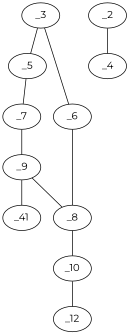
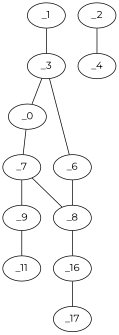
node "_1": added
node "_5": label "_5" -> "_0"
edge "_9" -- "_8": now "_7" -- "_8"
node "_41": label "_41" -> "_11"
node "_10": label "_10" -> "_16"
node "_12": label "_12" -> "_17"
